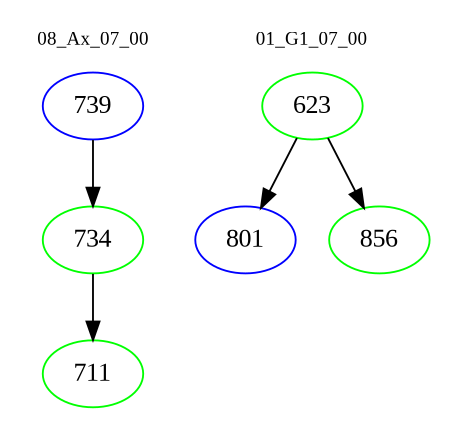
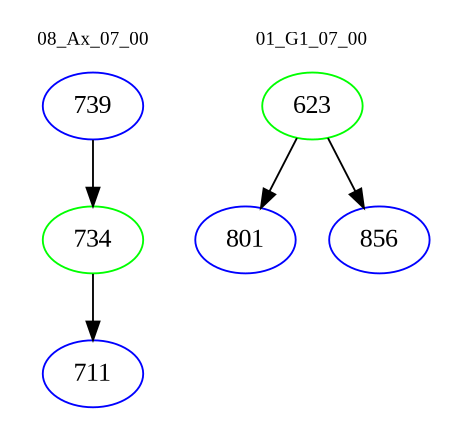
node "856": color green -> blue
node "711": color green -> blue
